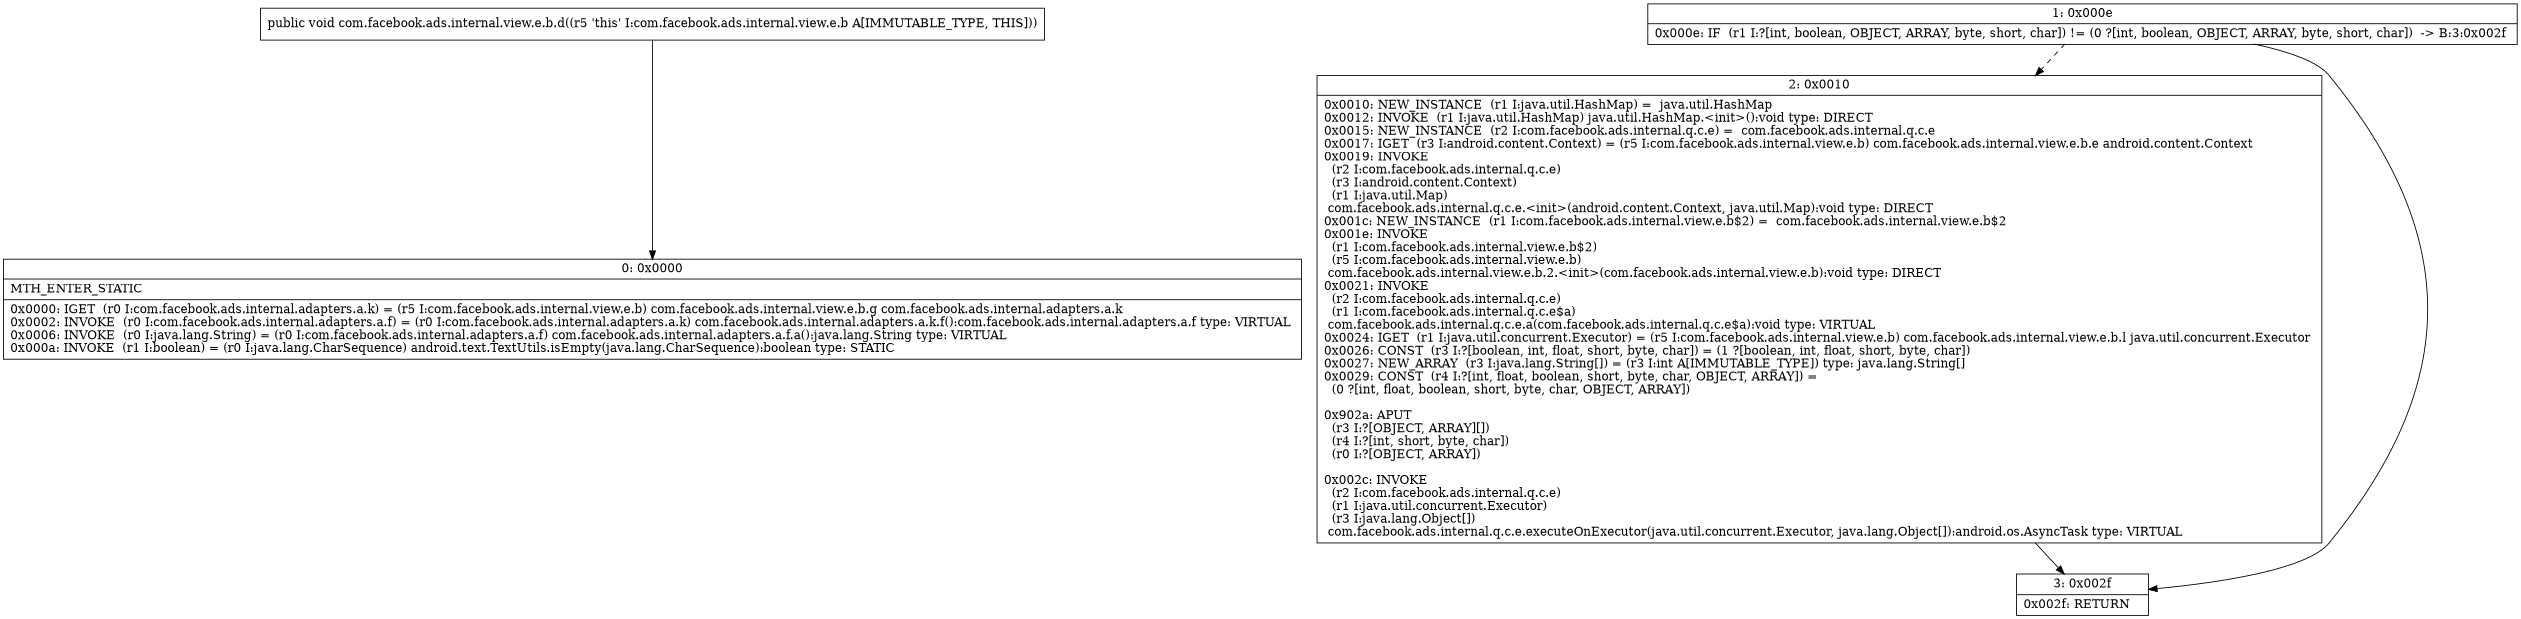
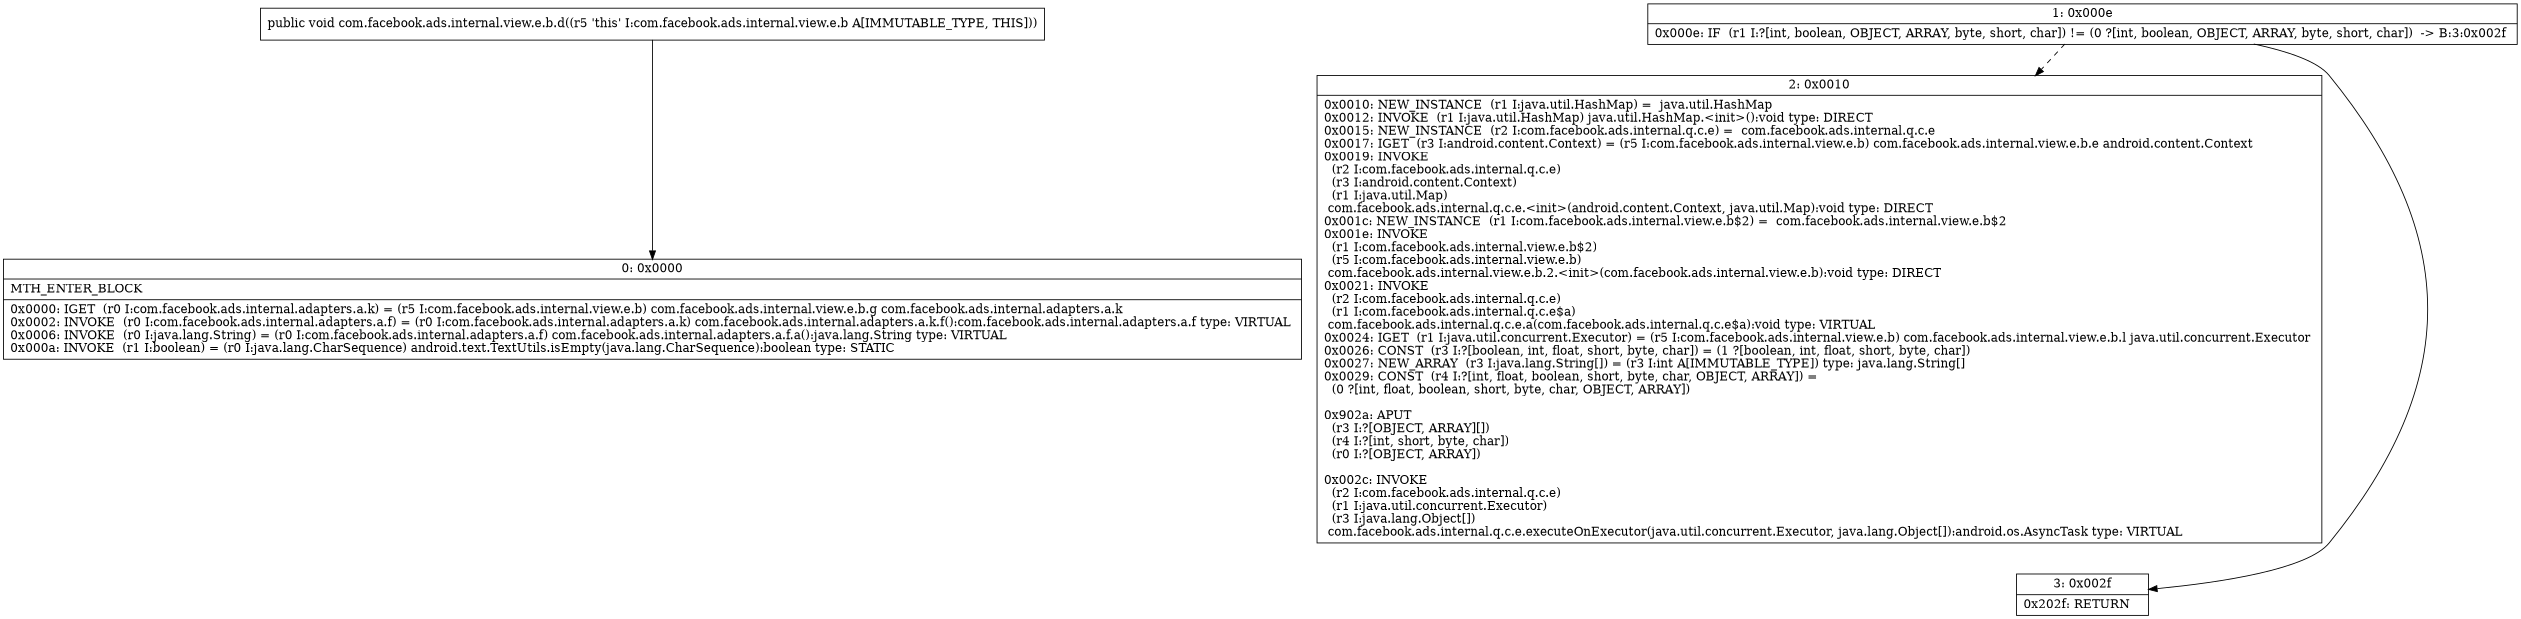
node "0: 0x0000": text "MTH_ENTER_STATIC" -> "MTH_ENTER_BLOCK"
edge "2: 0x0010" -> "3: 0x002f": removed
node "3: 0x002f": text "0x002f: RETURN" -> "0x202f: RETURN"
